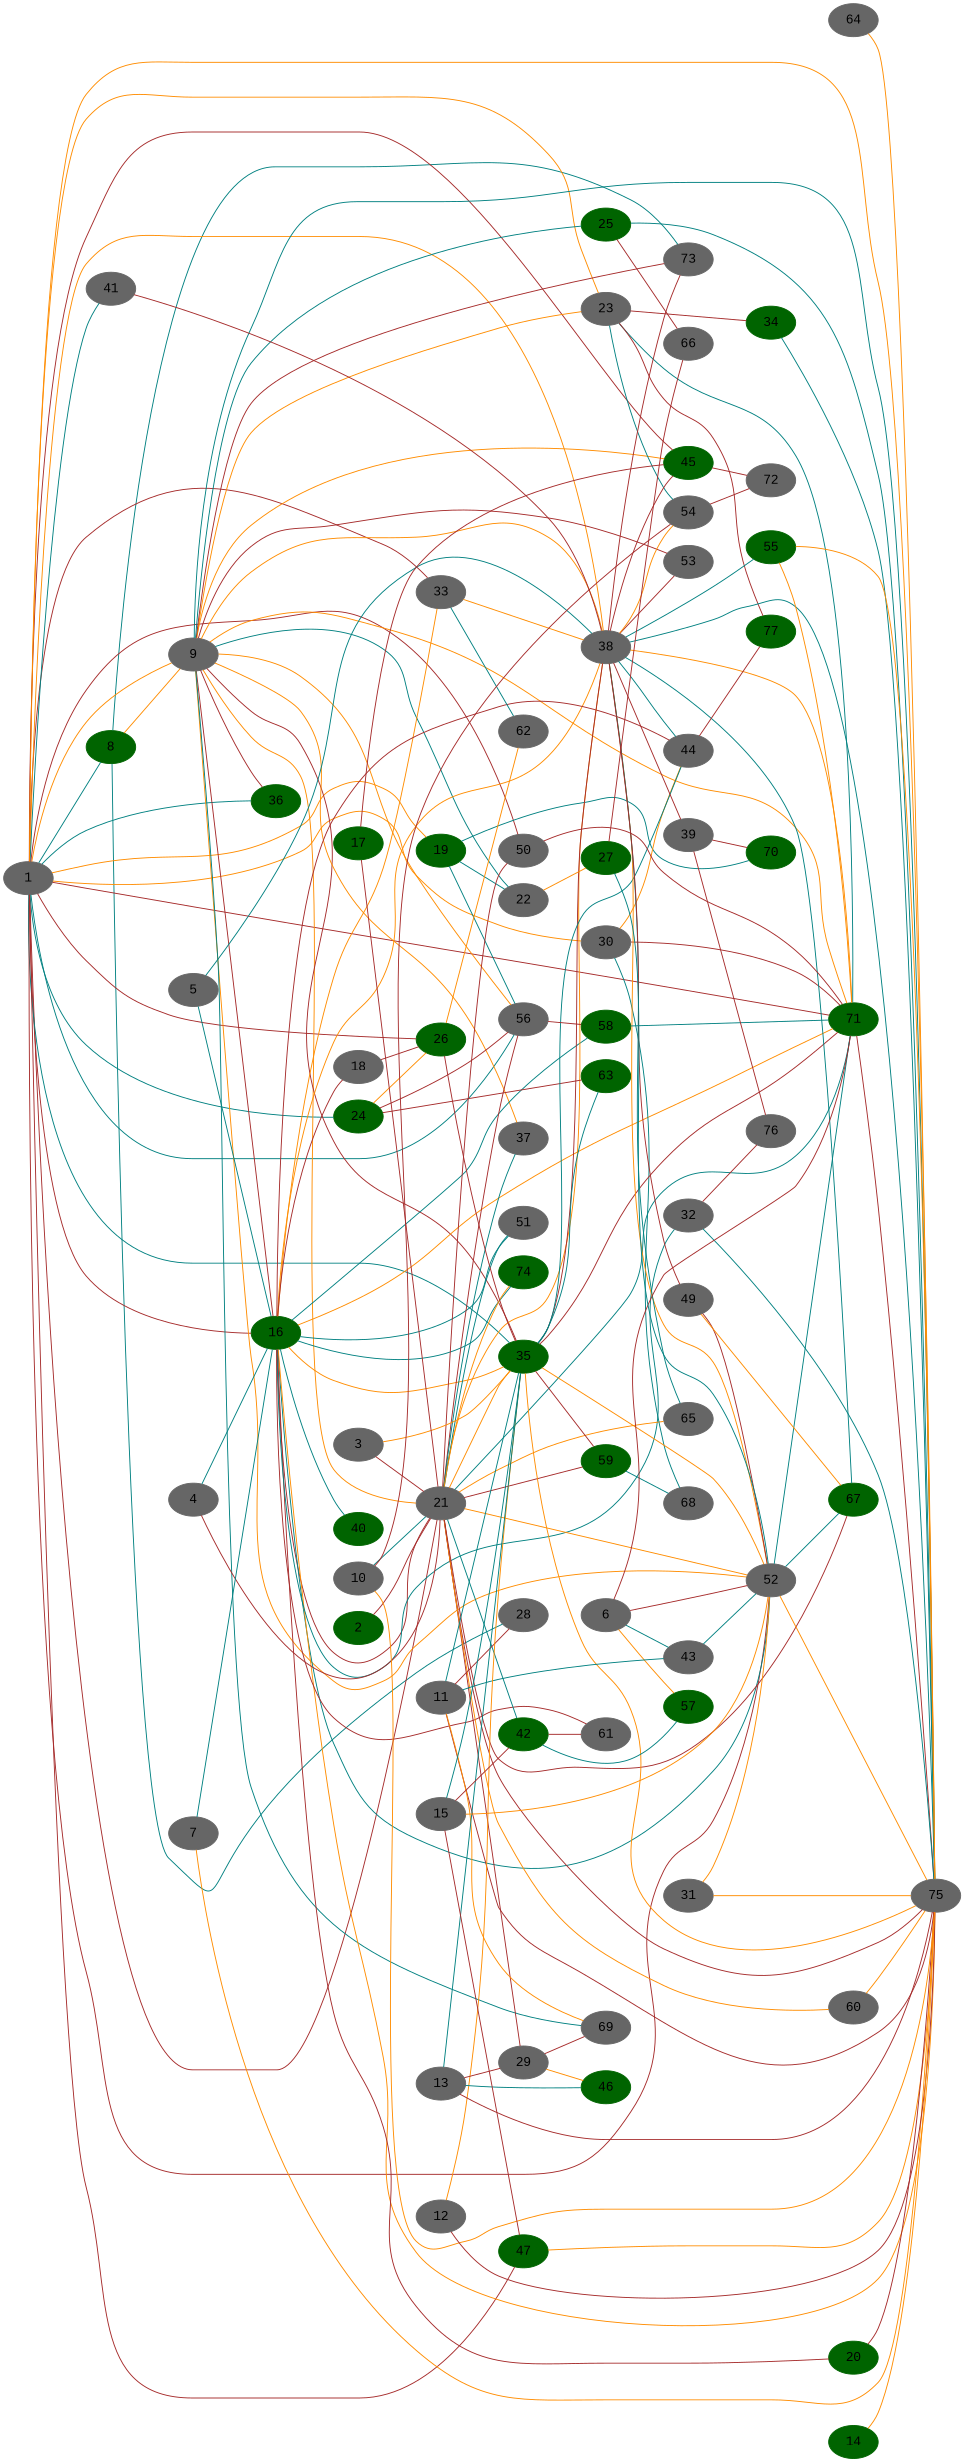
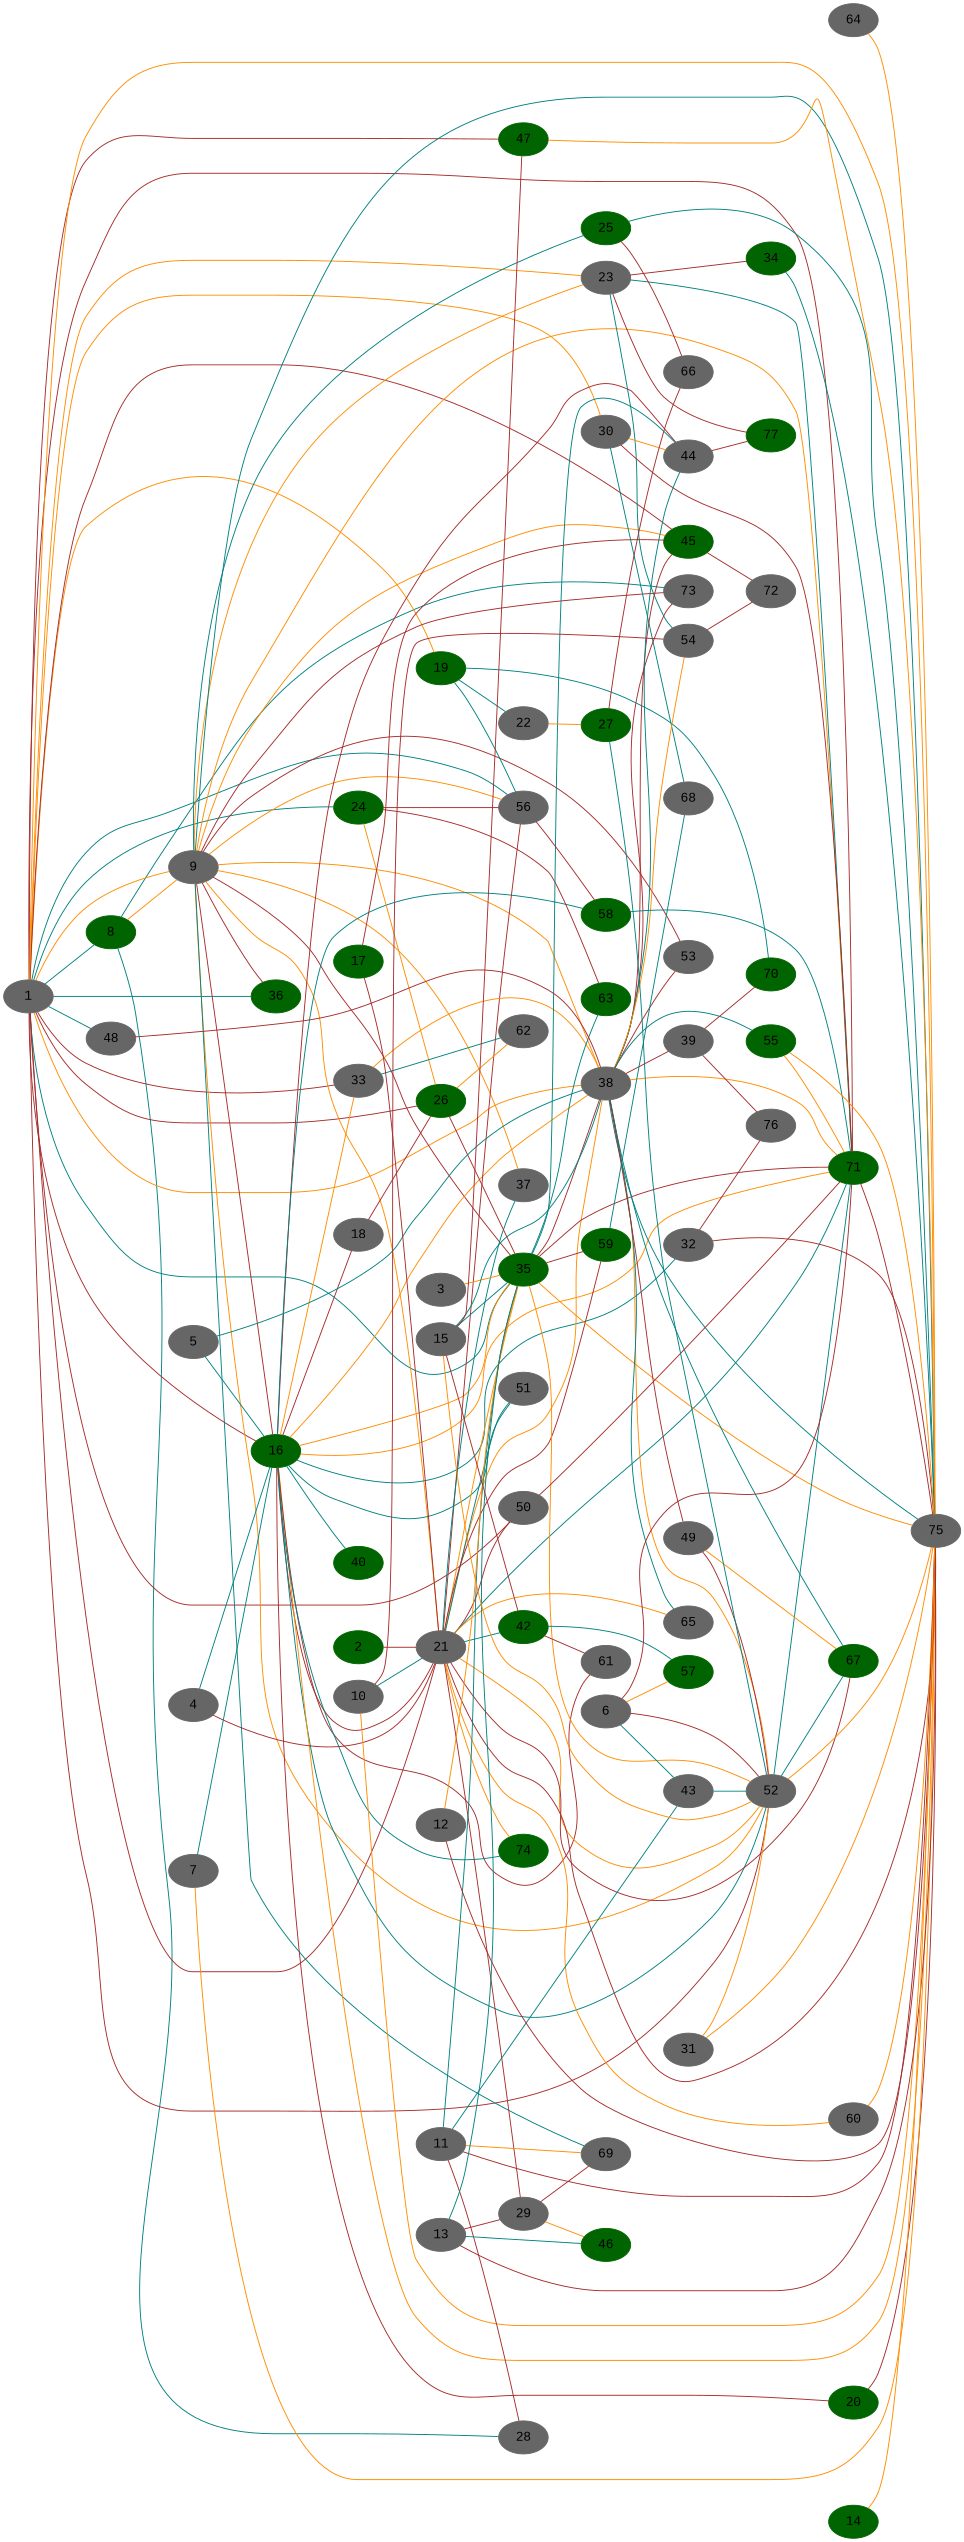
node "41": label "41" -> "48"
edge "9" -- "22": removed
edge "38" -- "15": added
edge "3" -- "21": removed
edge "32" -- "75": color teal -> brown
